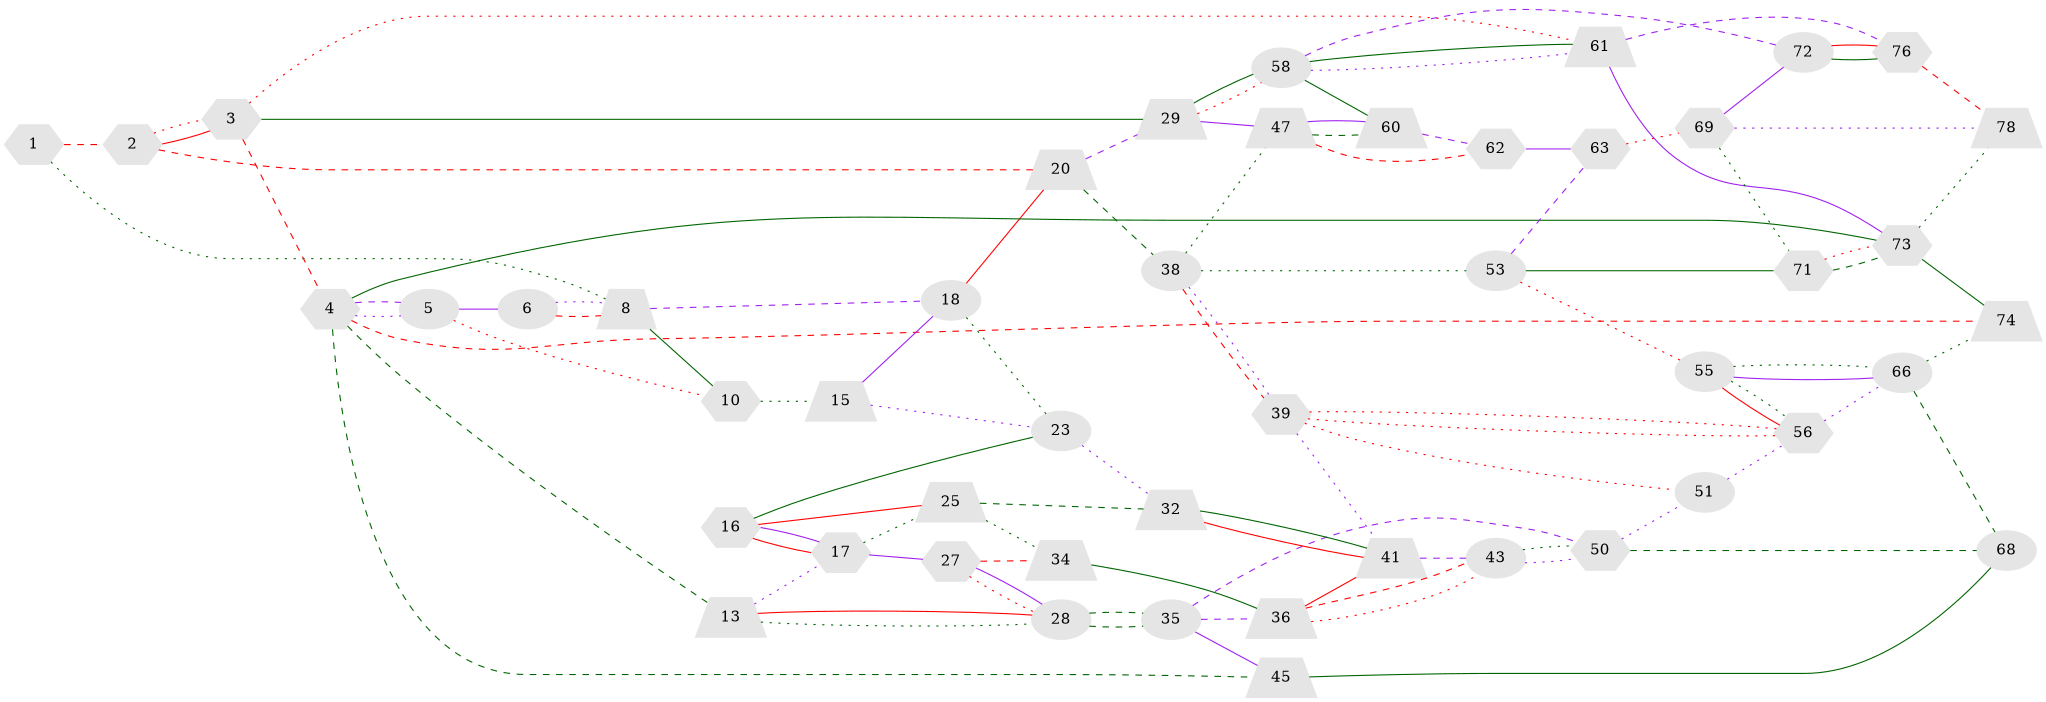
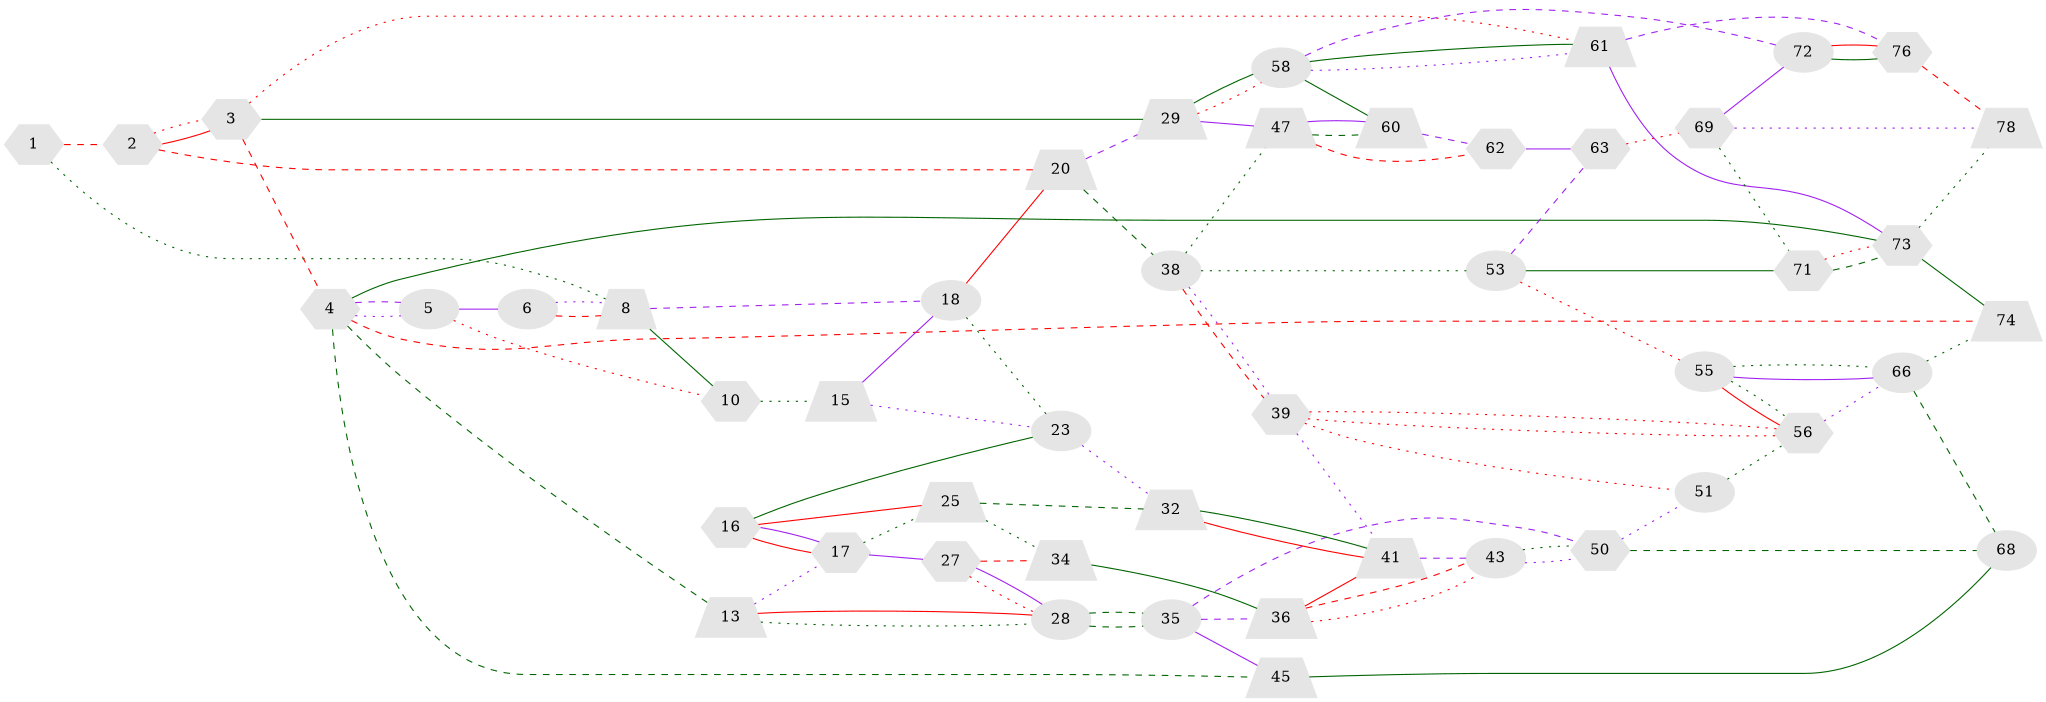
edge "56" -- "51": color purple -> darkgreen
